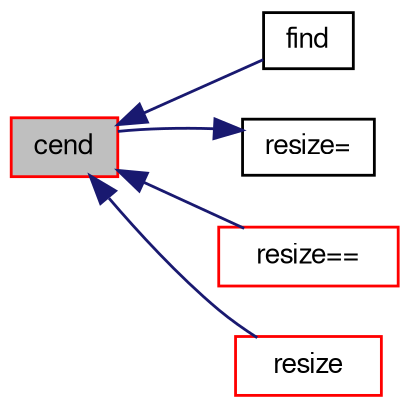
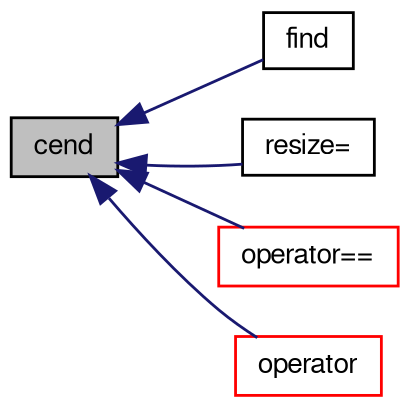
edge "cend" -> "resize=": reversed
node "cend": color red -> black
node "resize==": label "resize==" -> "operator=="
node "resize": label "resize" -> "operator"
